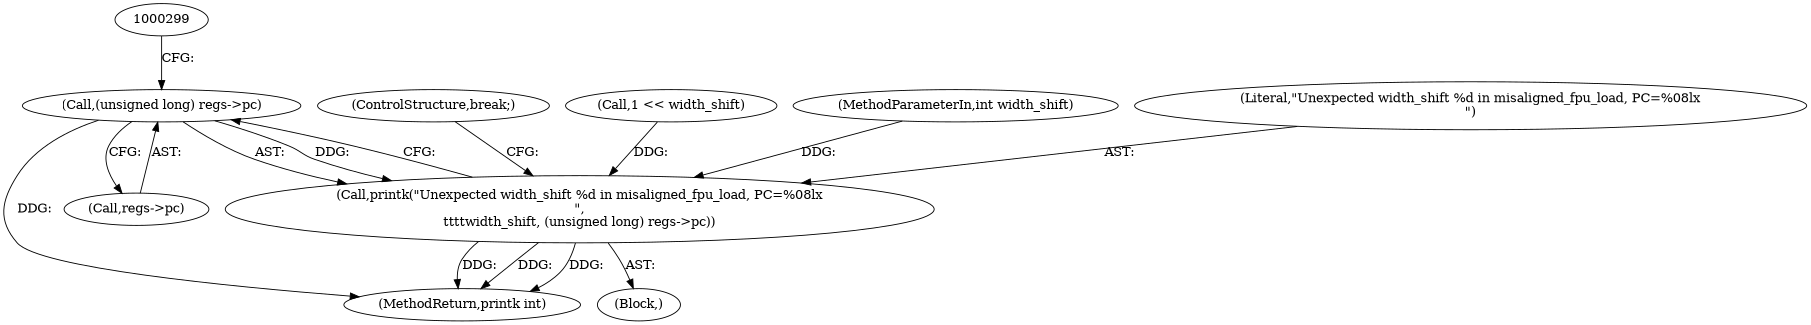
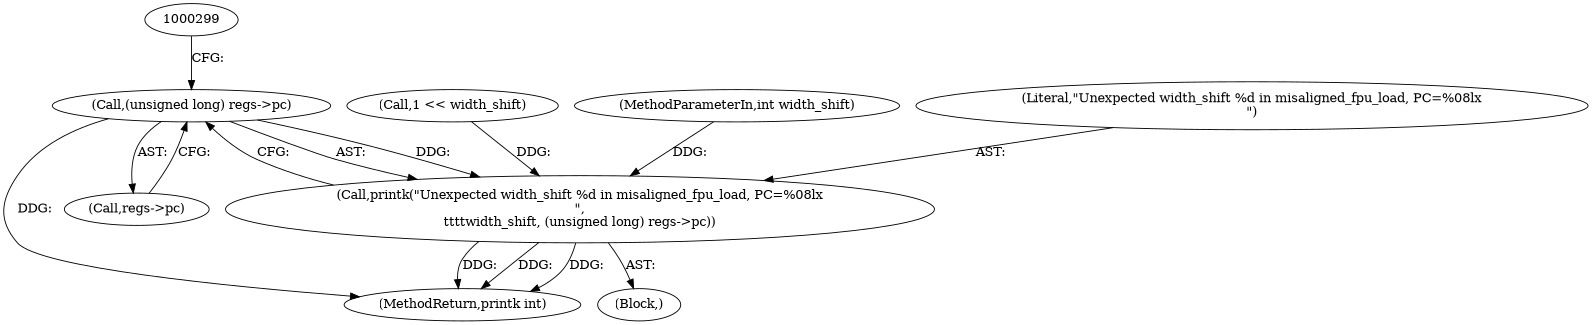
node "(ControlStructure,break;)": removed
edge "(Call,(unsigned long) regs->pc)" -> "(Call,regs->pc)": label "CFG: " -> "AST: "
edge "(Call,regs->pc)" -> "(Call,(unsigned long) regs->pc)": label "AST: " -> "CFG: "
